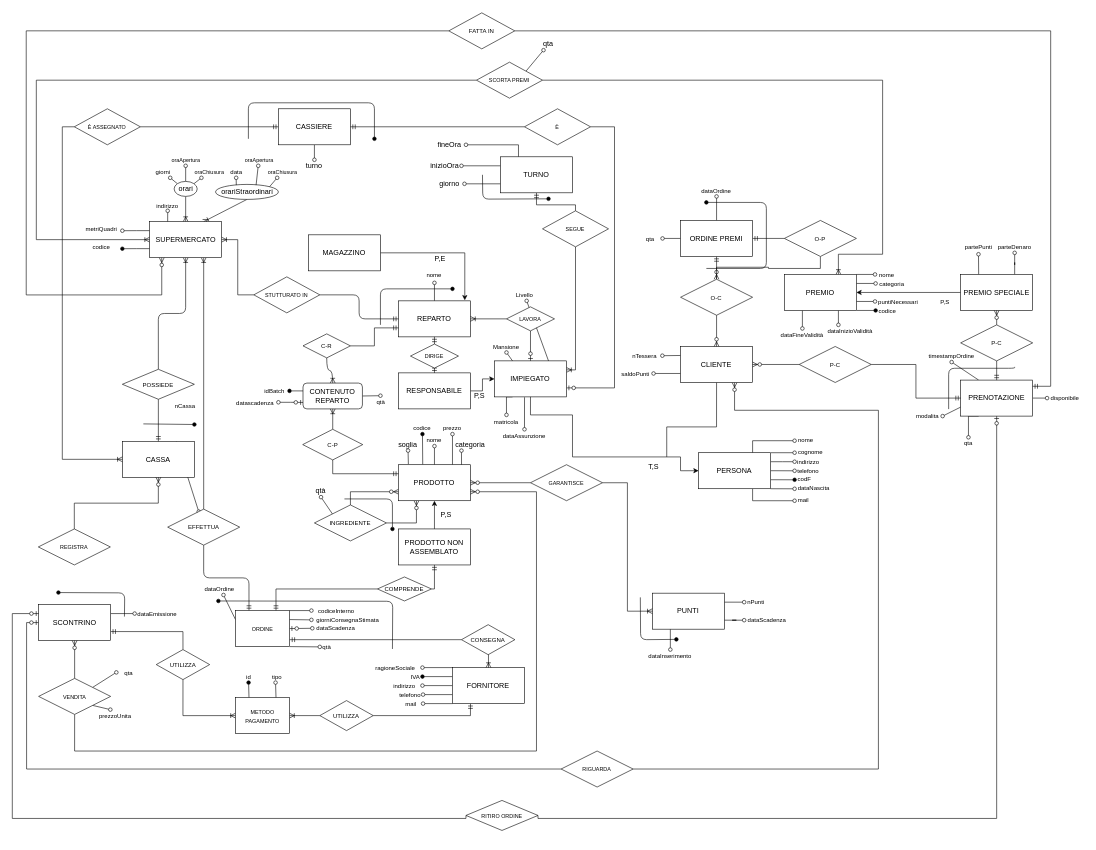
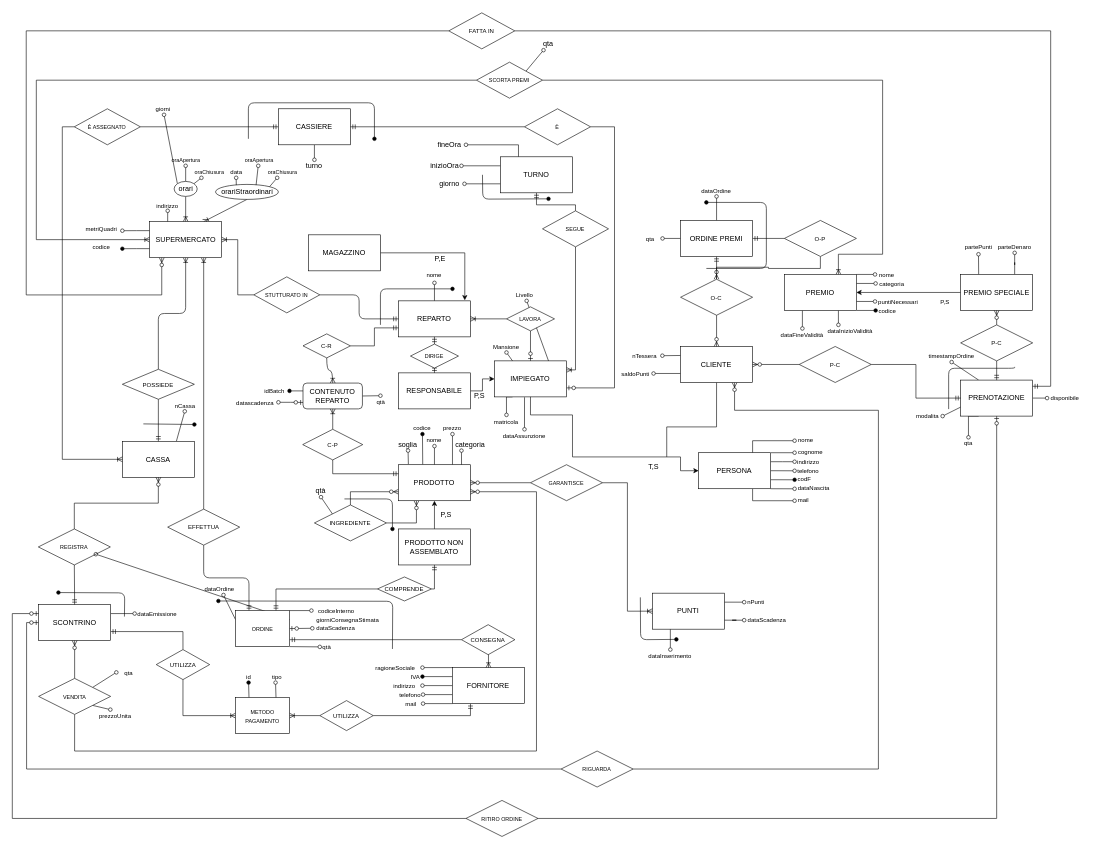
node "giorni": moved (163, 172) -> (163, 109)
edge "CASSA" -> "EFFETTUA": now "CASSA" -> "nCassa"
edge "REGISTRA" -> "SCONTRINO": added
edge "ORDINE" -> "giorniConsegnaStimata": now "ORDINE" -> "REGISTRA"
node "RITIRO ORDINE": size 72x30 -> 72x36
